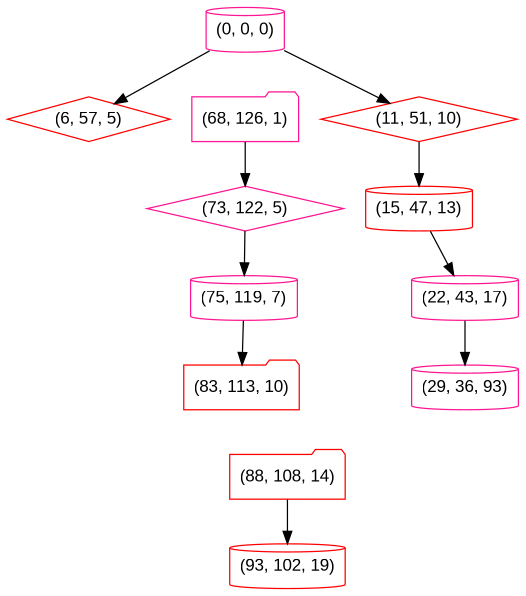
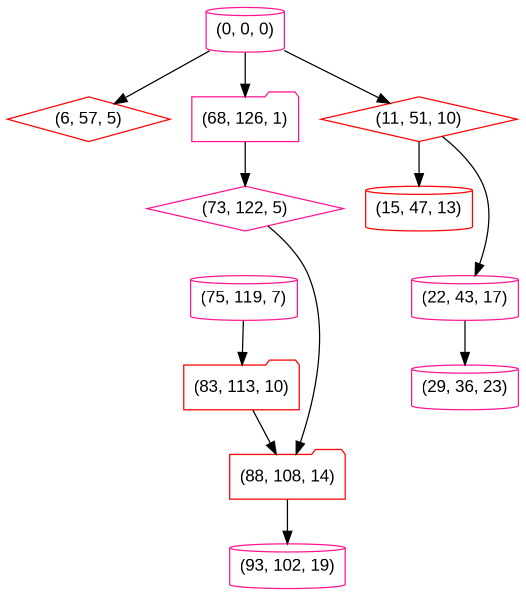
edge "(0, 0, 0)" -> "(68, 126, 1)": added
edge "(73, 122, 5)" -> "(75, 119, 7)": now "(73, 122, 5)" -> "(88, 108, 14)"
edge "(15, 47, 13)" -> "(22, 43, 17)": now "(11, 51, 10)" -> "(22, 43, 17)"
node "(29, 36, 93)": label "(29, 36, 93)" -> "(29, 36, 23)"
edge "(83, 113, 10)" -> "(88, 108, 14)": added
node "(93, 102, 19)": color red -> deeppink
